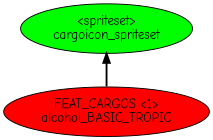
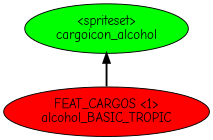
node "<spriteset> cargoicon_spriteset": label "<spriteset> cargoicon_spriteset" -> "<spriteset> cargoicon_alcohol"
